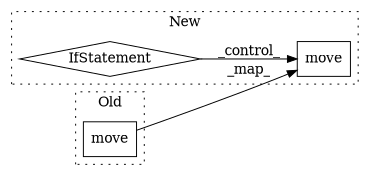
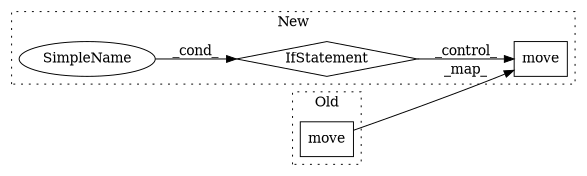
node "SimpleName": added
